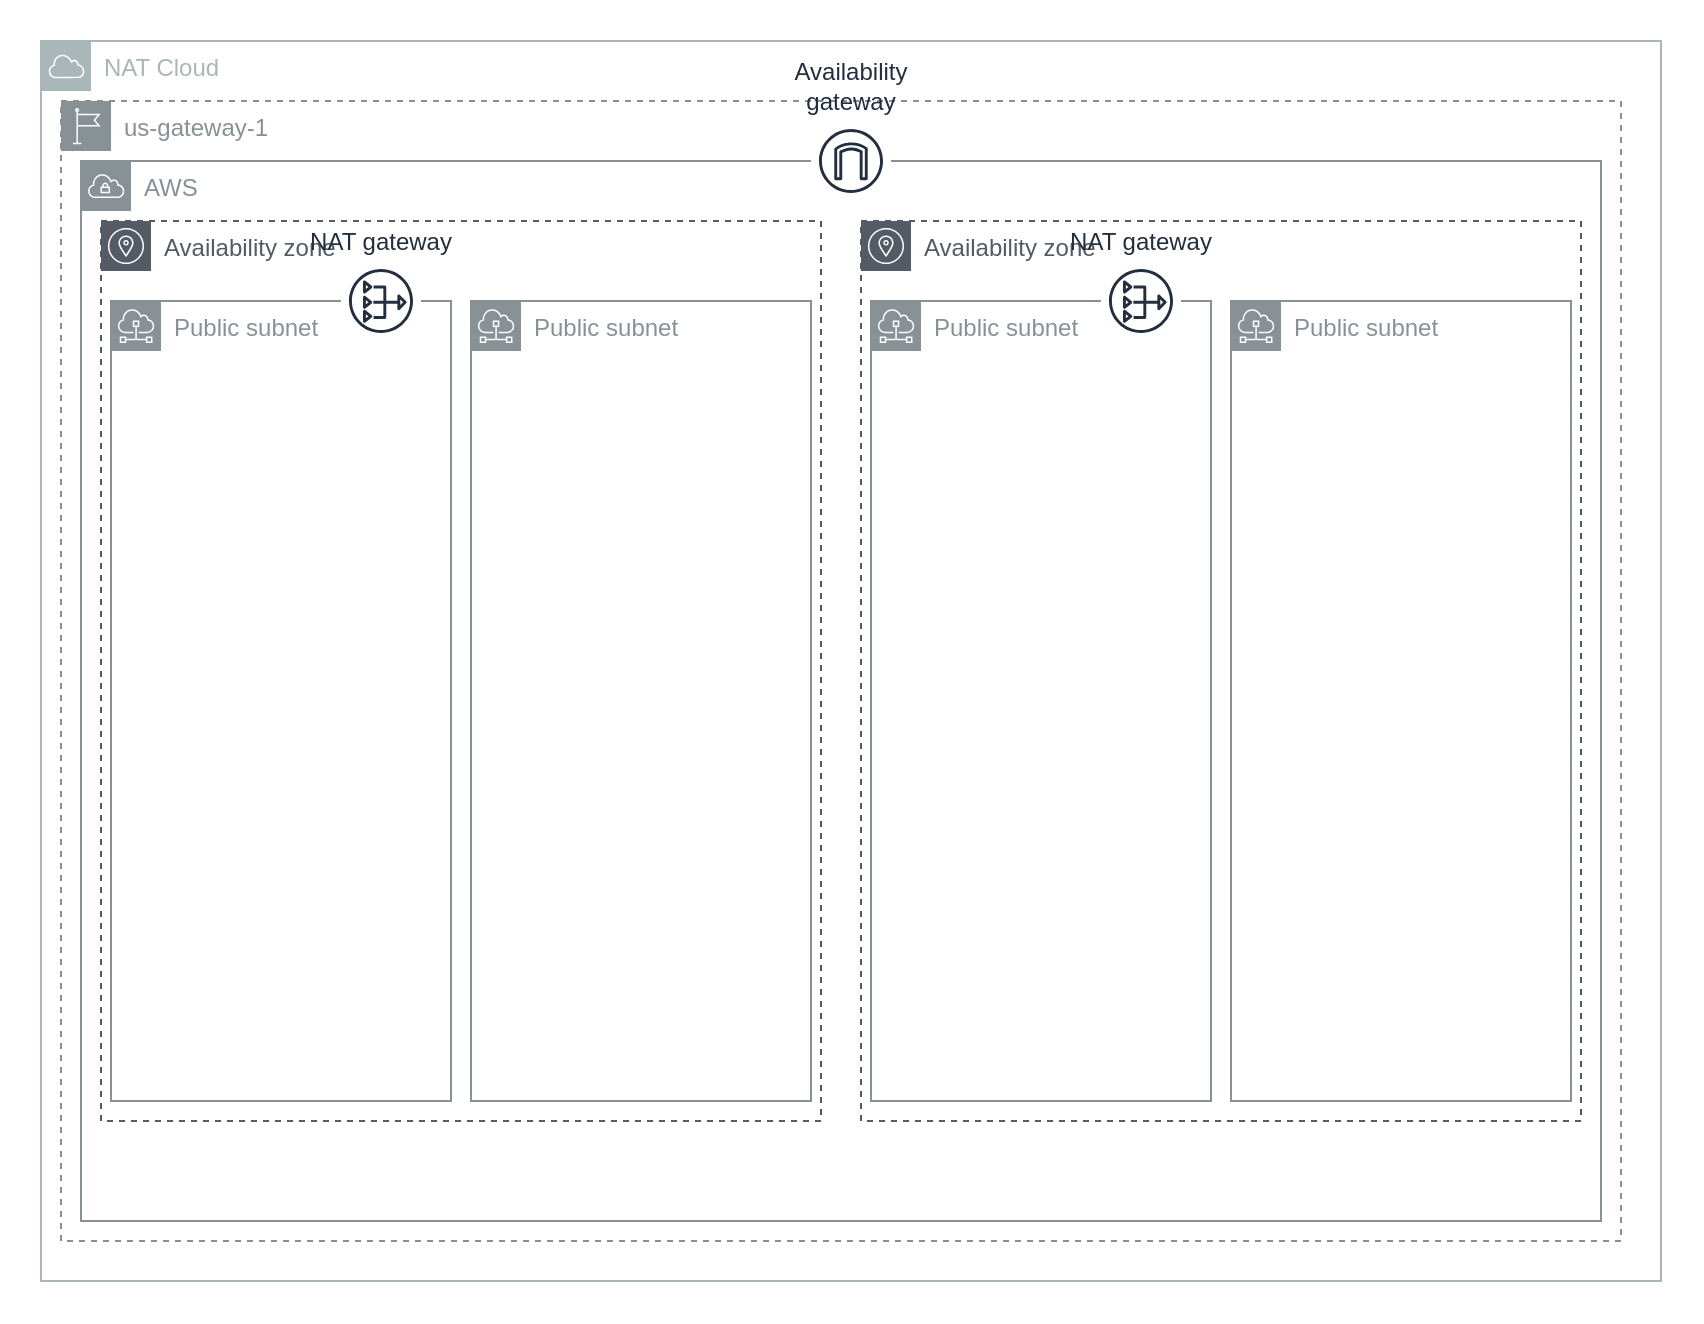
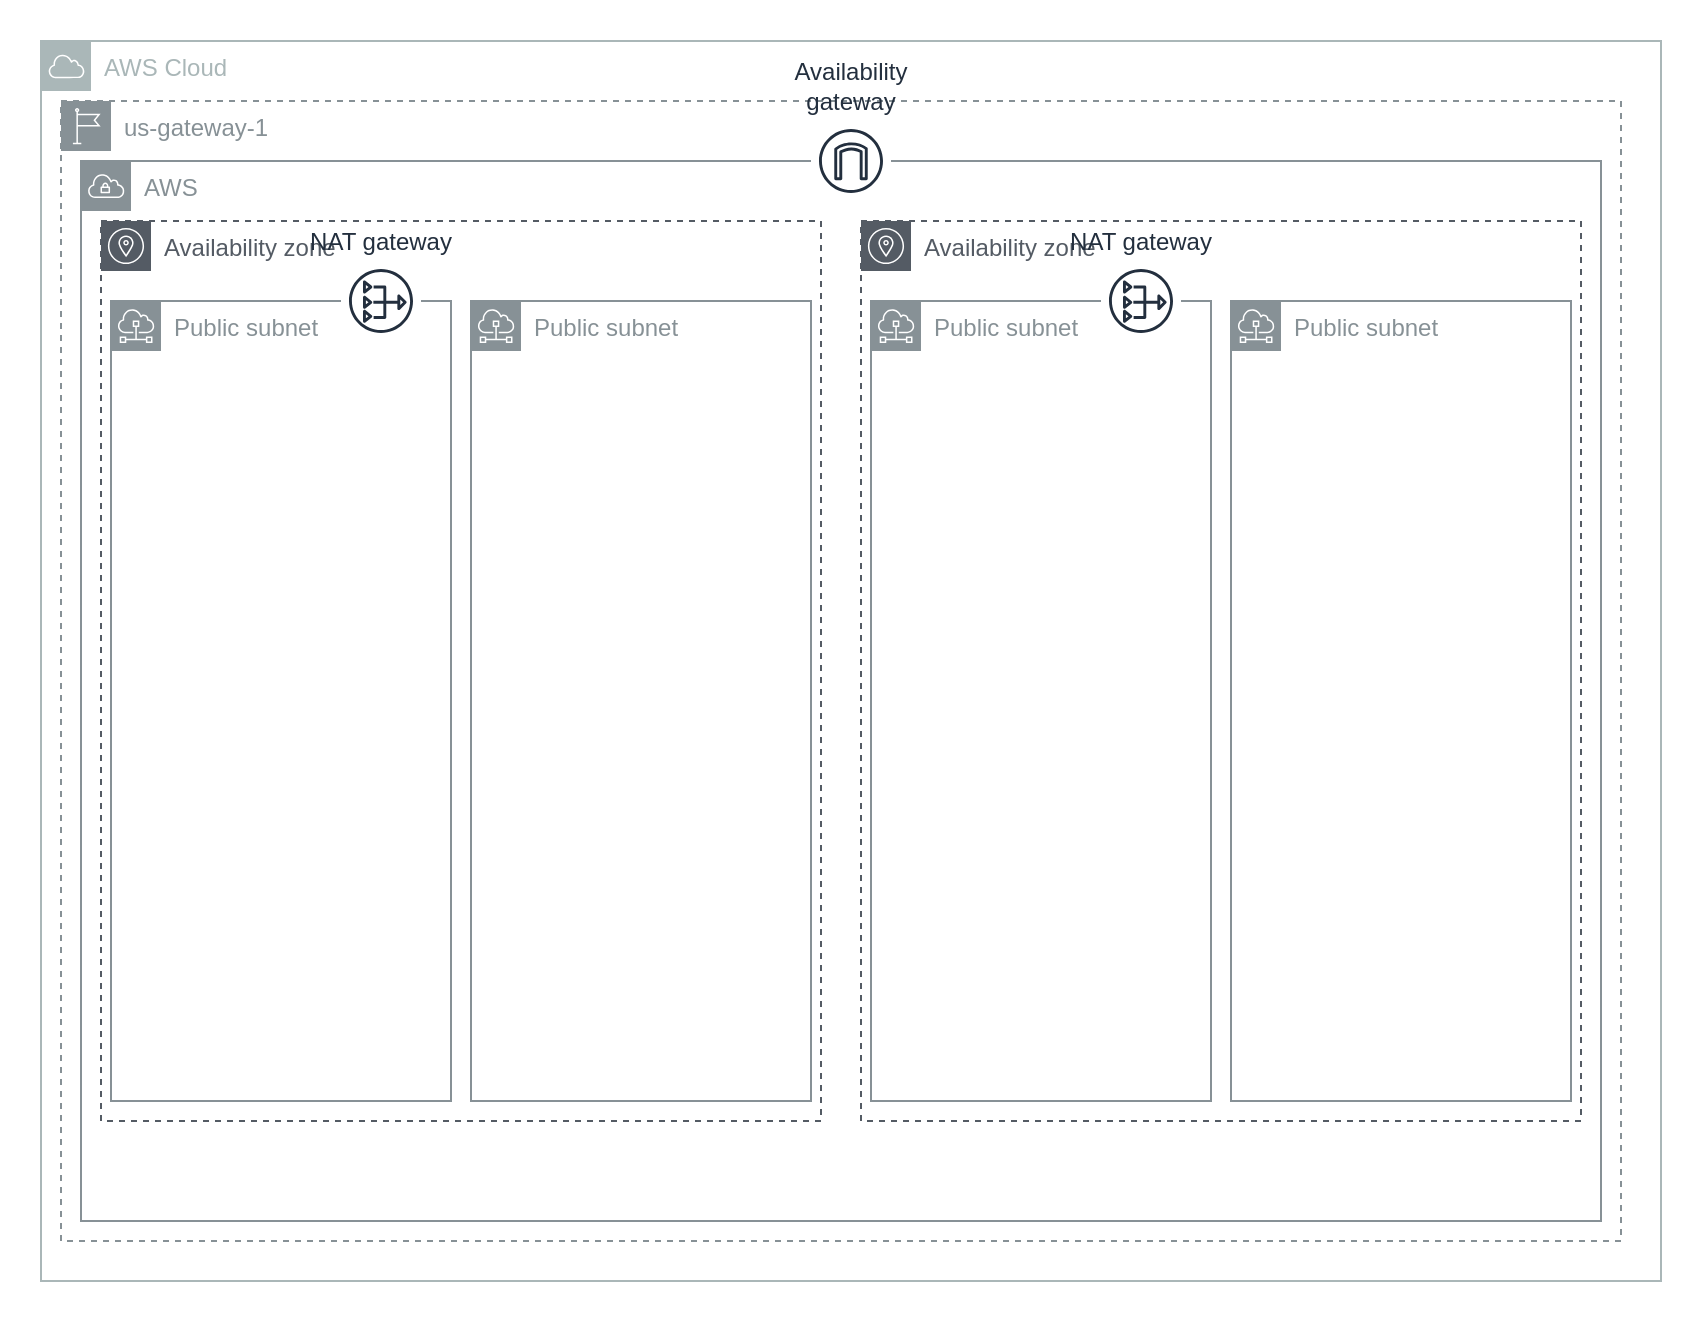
node "NAT Cloud": label "NAT Cloud" -> "AWS Cloud"
